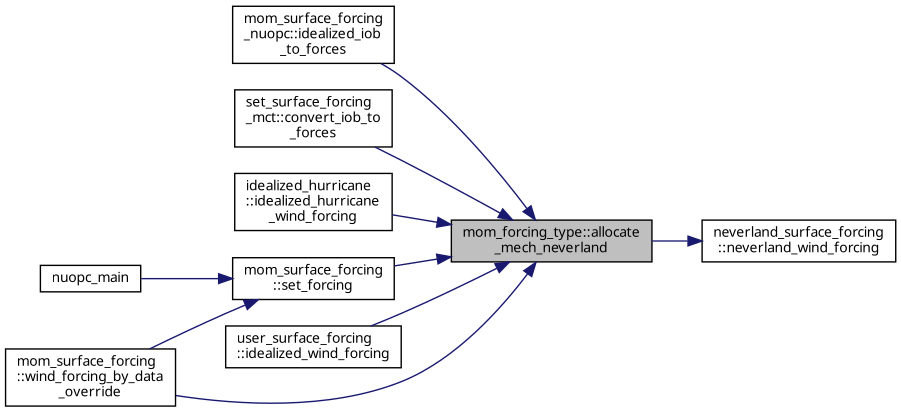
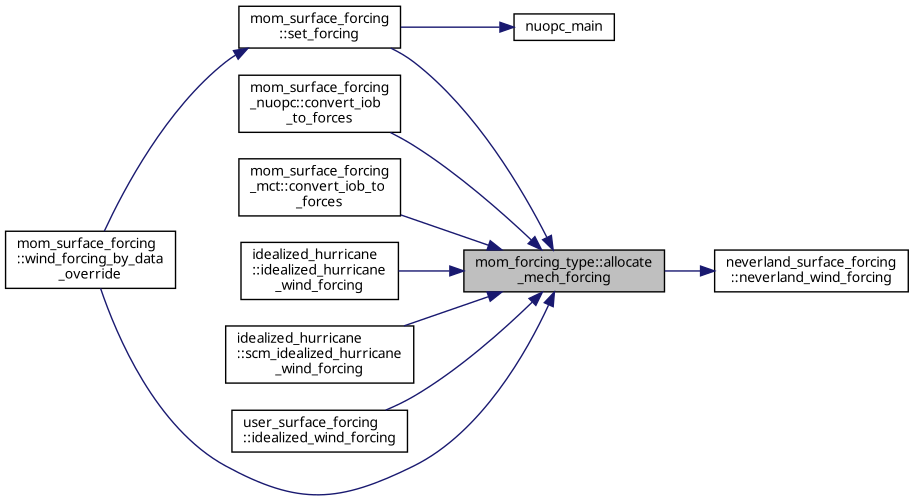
node "mom_surface_forcing _nuopc::idealized_iob _to_forces": label "mom_surface_forcing _nuopc::idealized_iob _to_forces" -> "mom_surface_forcing _nuopc::convert_iob _to_forces"
node "set_surface_forcing _mct::convert_iob_to _forces": label "set_surface_forcing _mct::convert_iob_to _forces" -> "mom_surface_forcing _mct::convert_iob_to _forces"
node "mom_forcing_type::allocate _mech_neverland": label "mom_forcing_type::allocate _mech_neverland" -> "mom_forcing_type::allocate _mech_forcing"
edge "nuopc_main" -> "mom_surface_forcing ::set_forcing": reversed
node "idealized_hurricane ::scm_idealized_hurricane _wind_forcing": added
